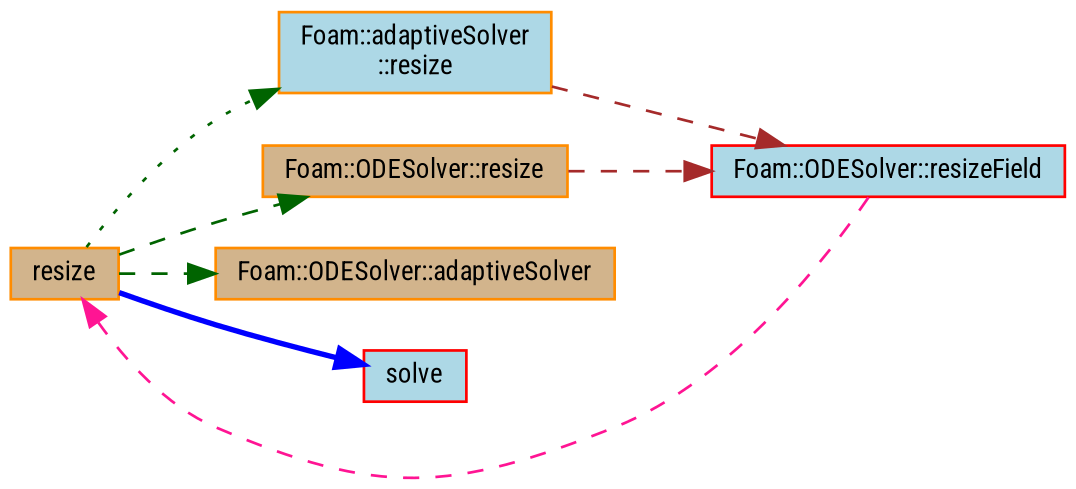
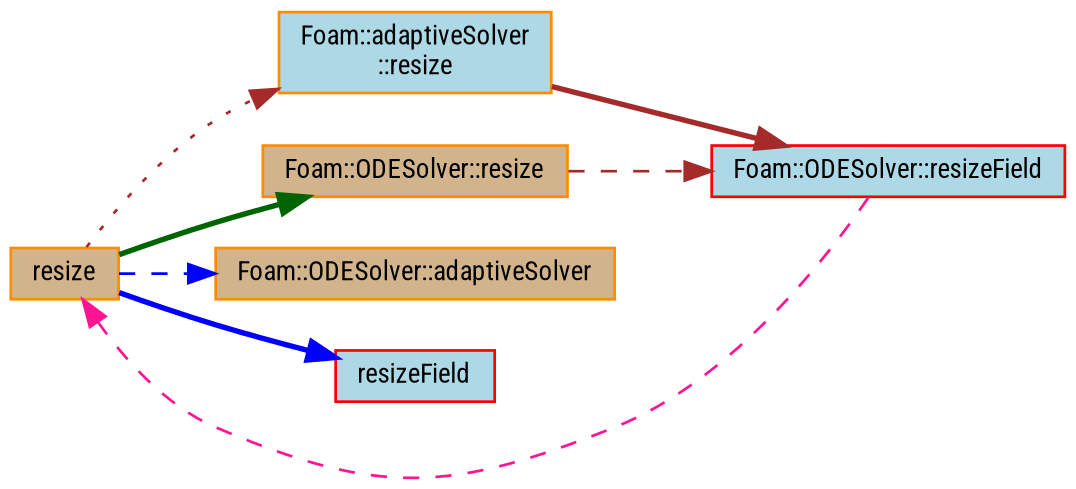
edge "Foam::adaptiveSolver ::resize" -> "Foam::ODESolver::resizeField": style dashed -> bold
edge "resize" -> "Foam::adaptiveSolver ::resize": color darkgreen -> brown
edge "resize" -> "Foam::ODESolver::resize": style dashed -> bold
edge "resize" -> "Foam::ODESolver::adaptiveSolver": color darkgreen -> blue
node "solve": label "solve" -> "resizeField"
